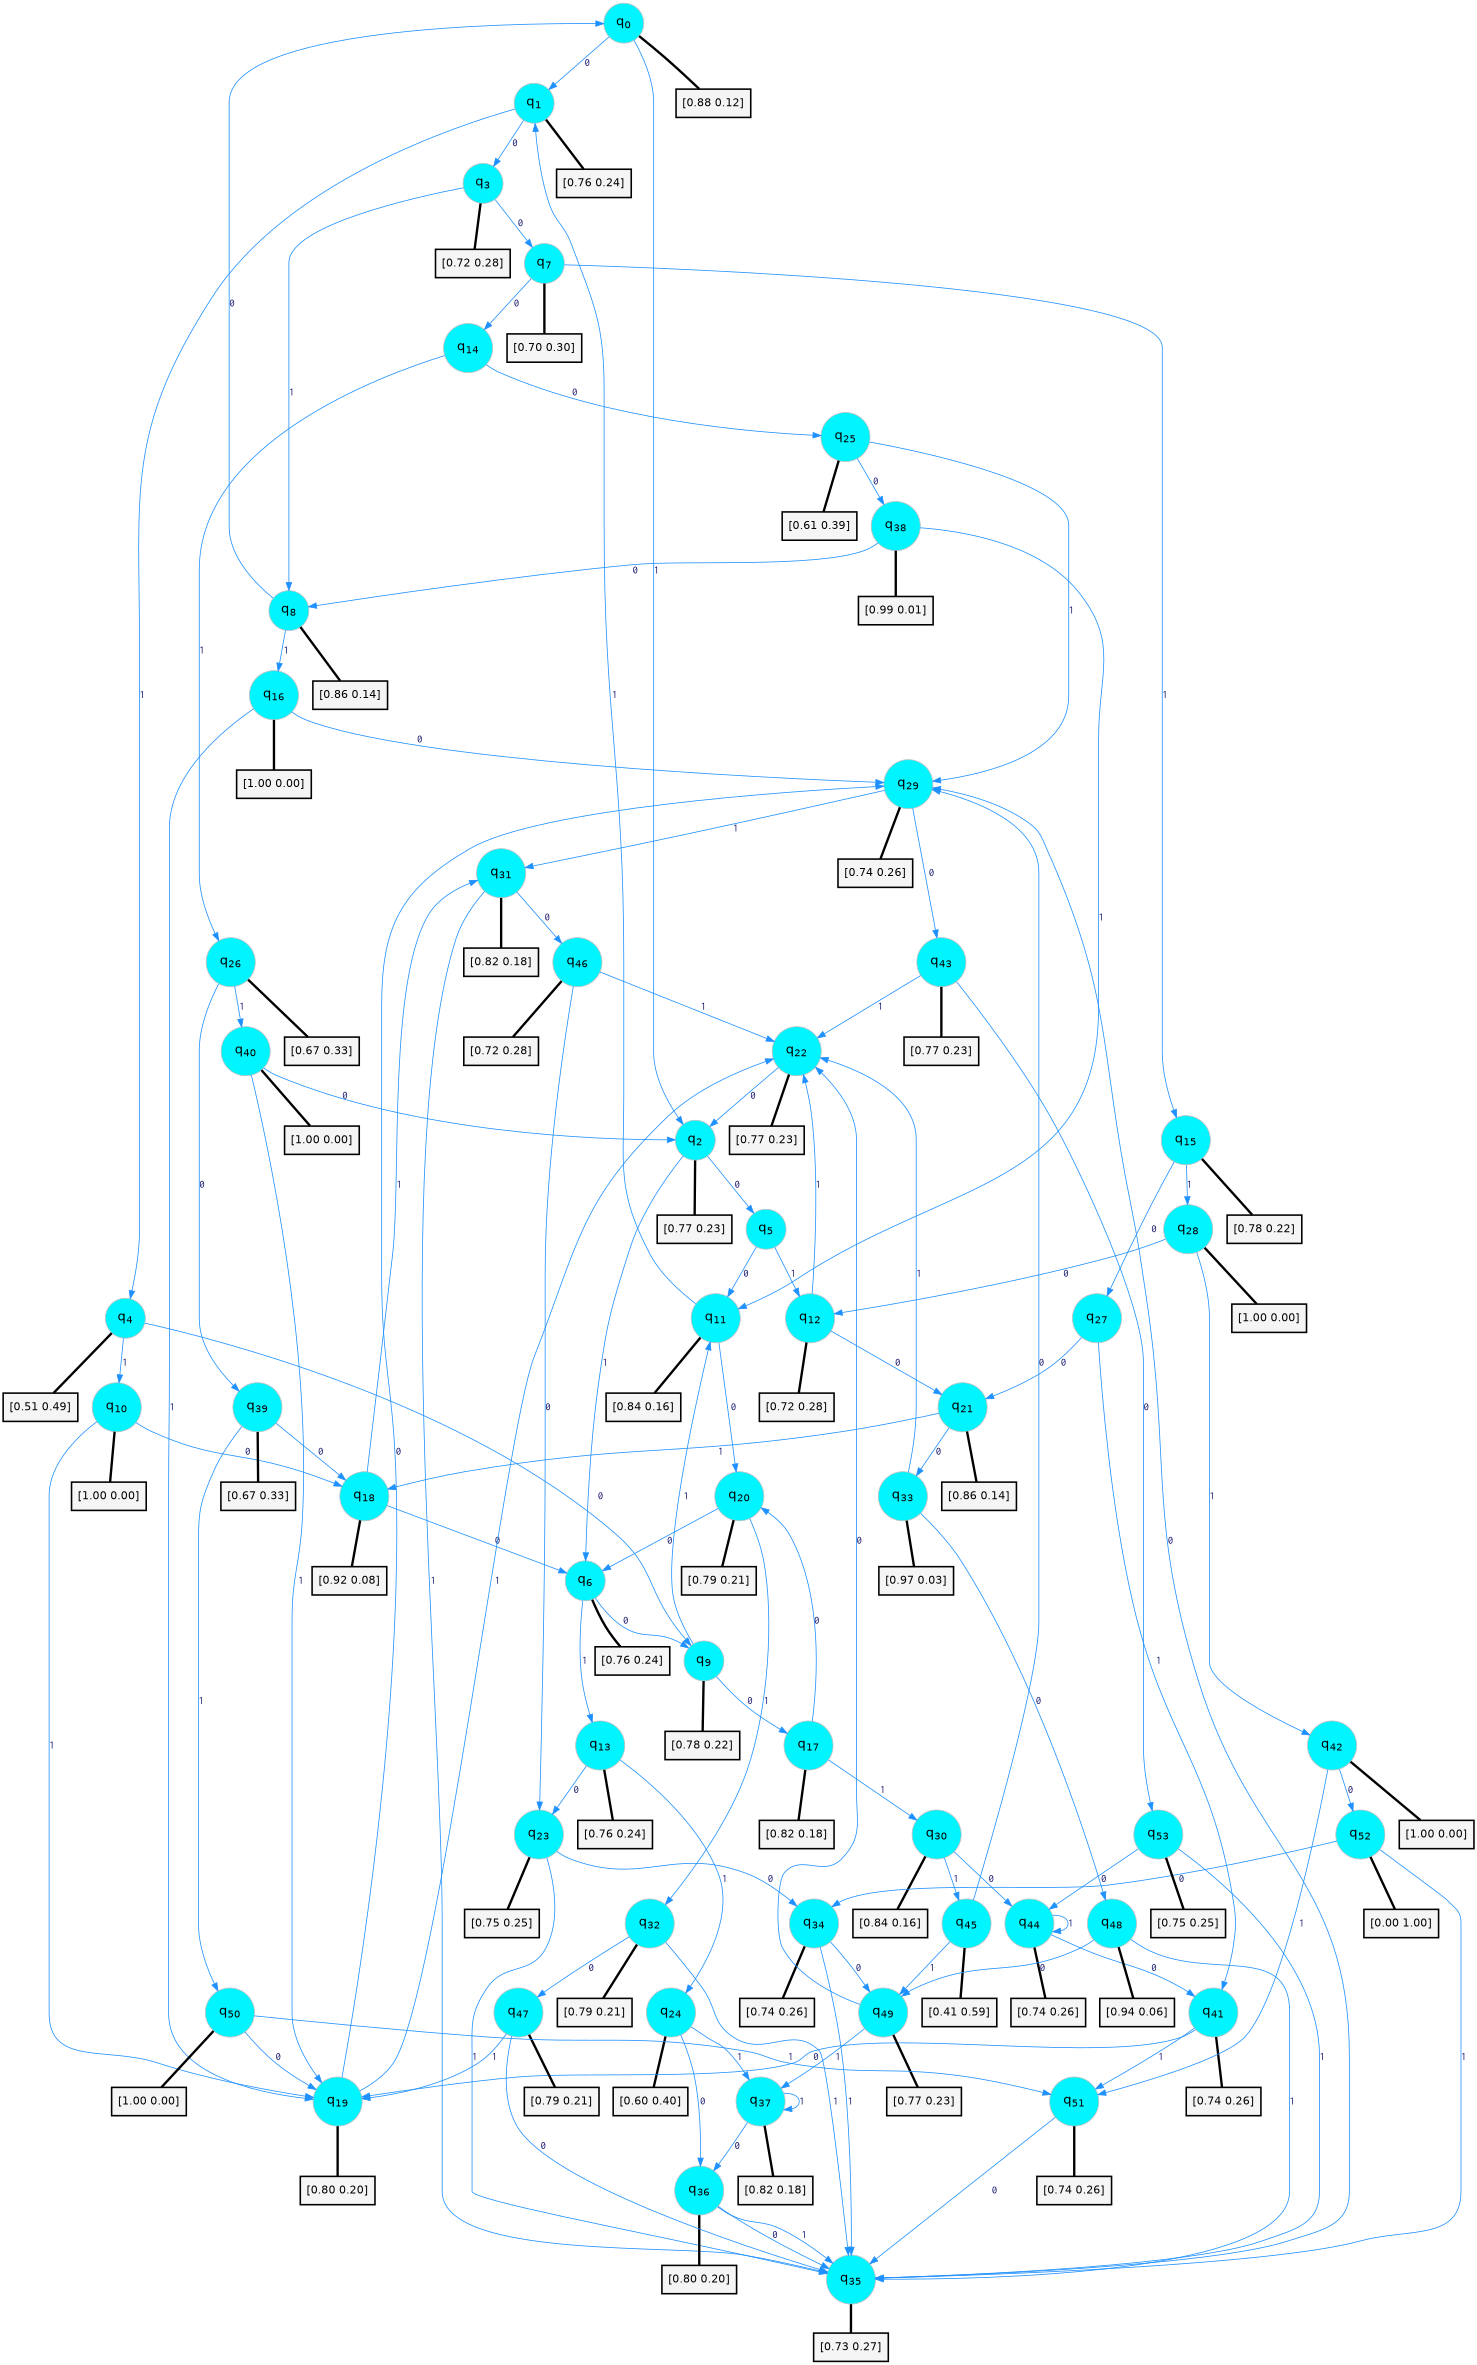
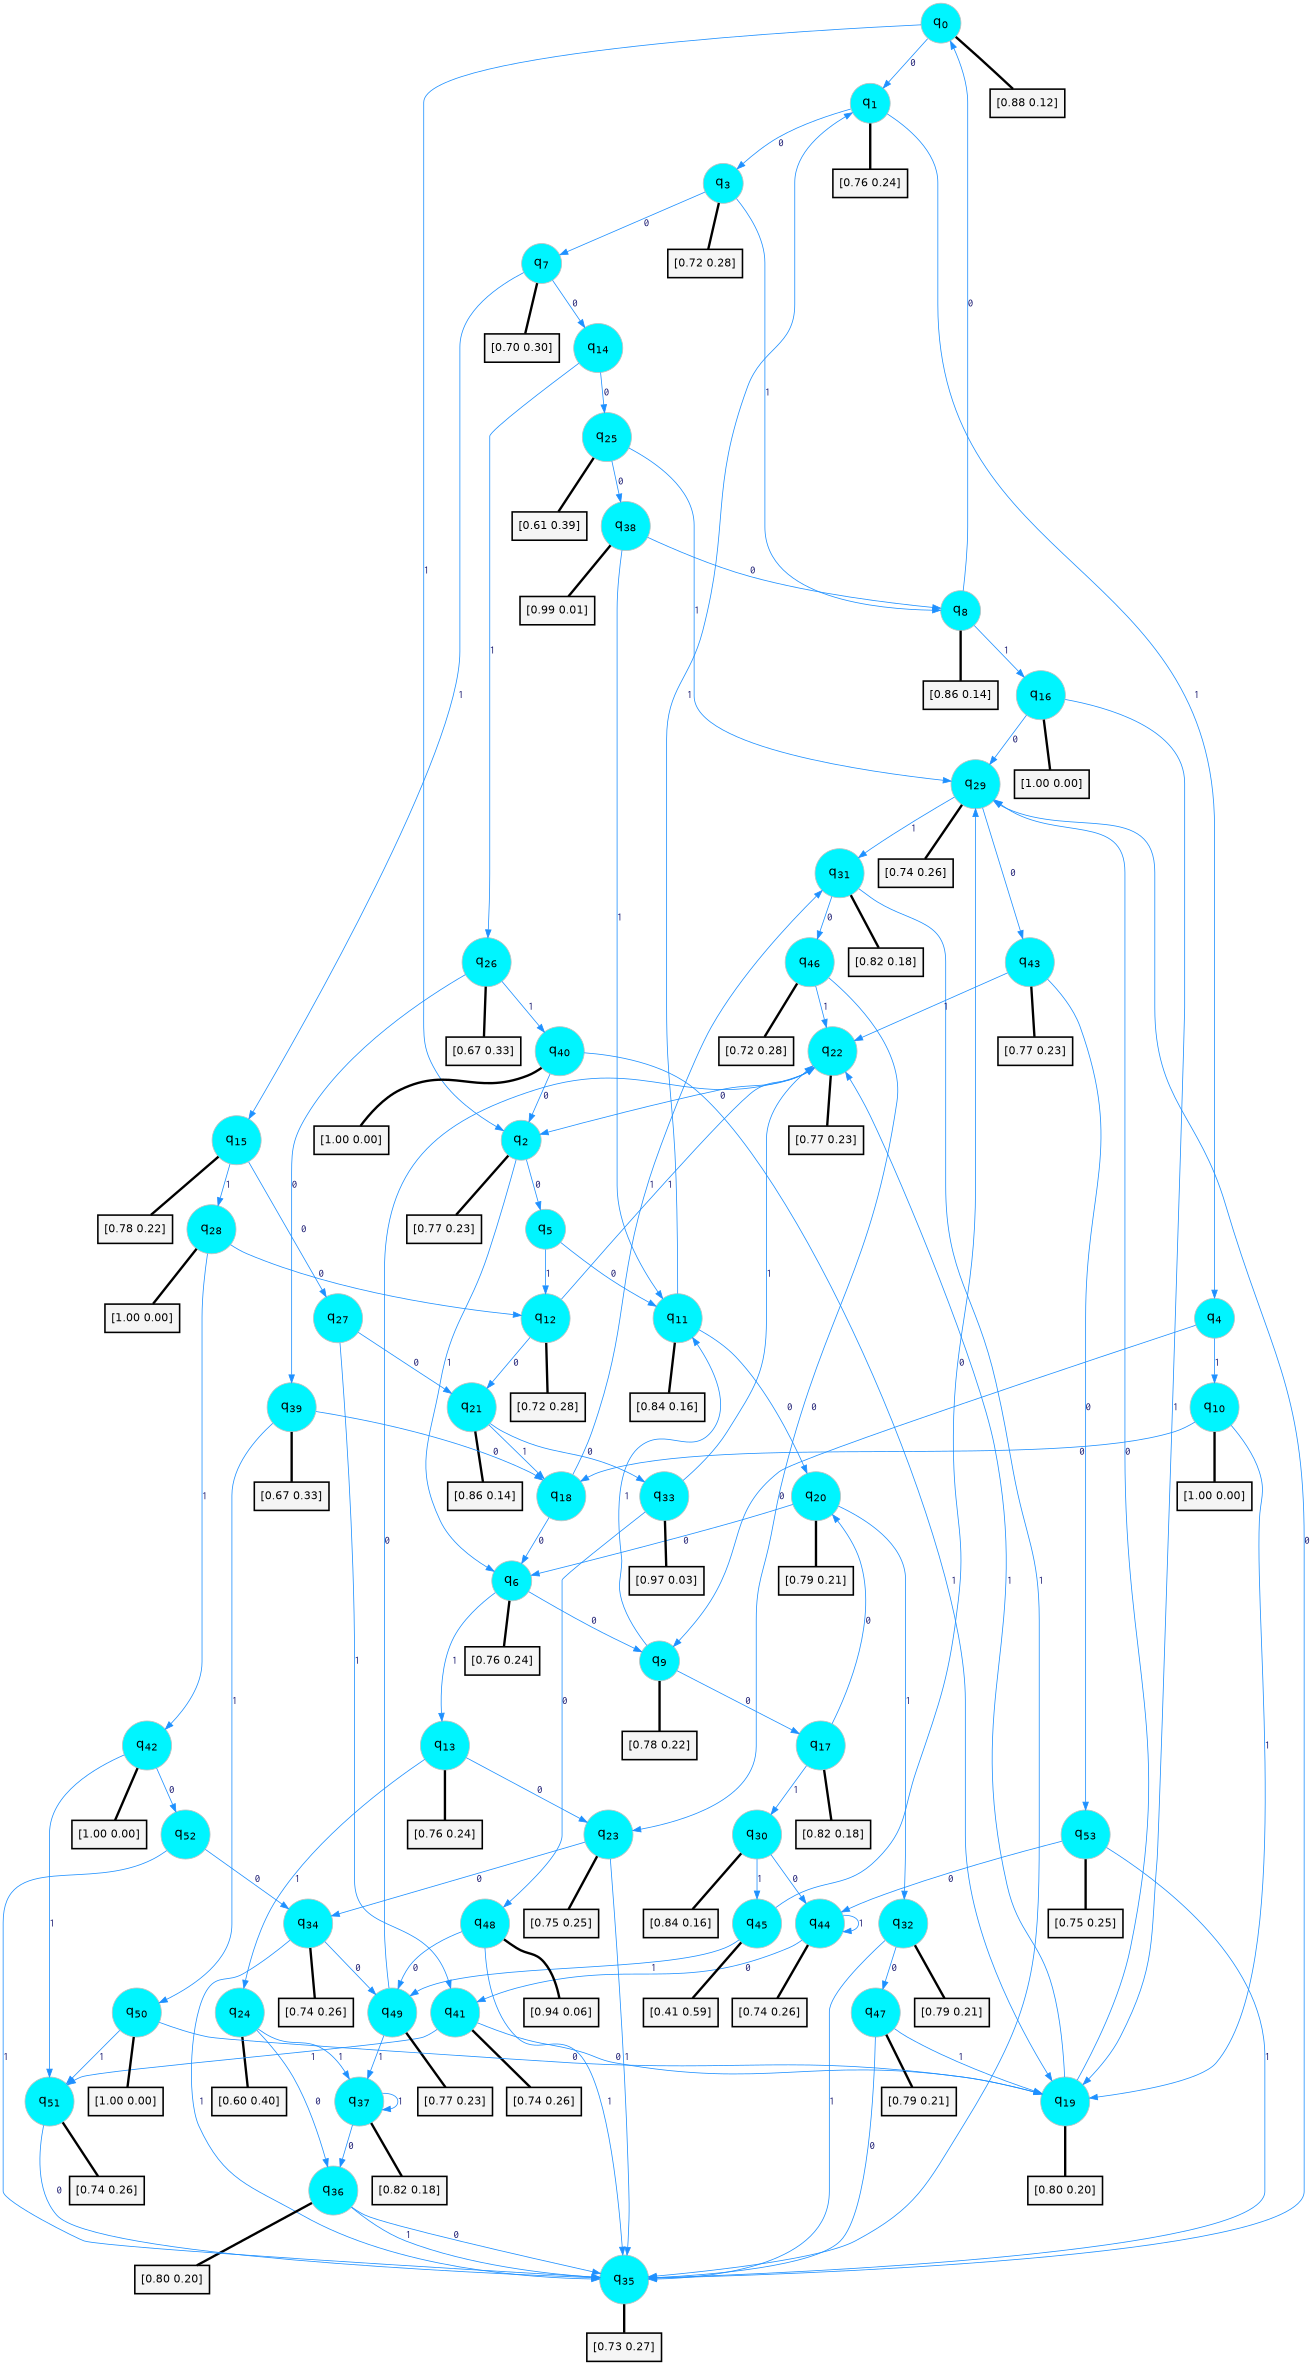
node "[0.51 0.49]": removed
node "[0.92 0.08]": removed
node "[0.00 1.00]": removed
